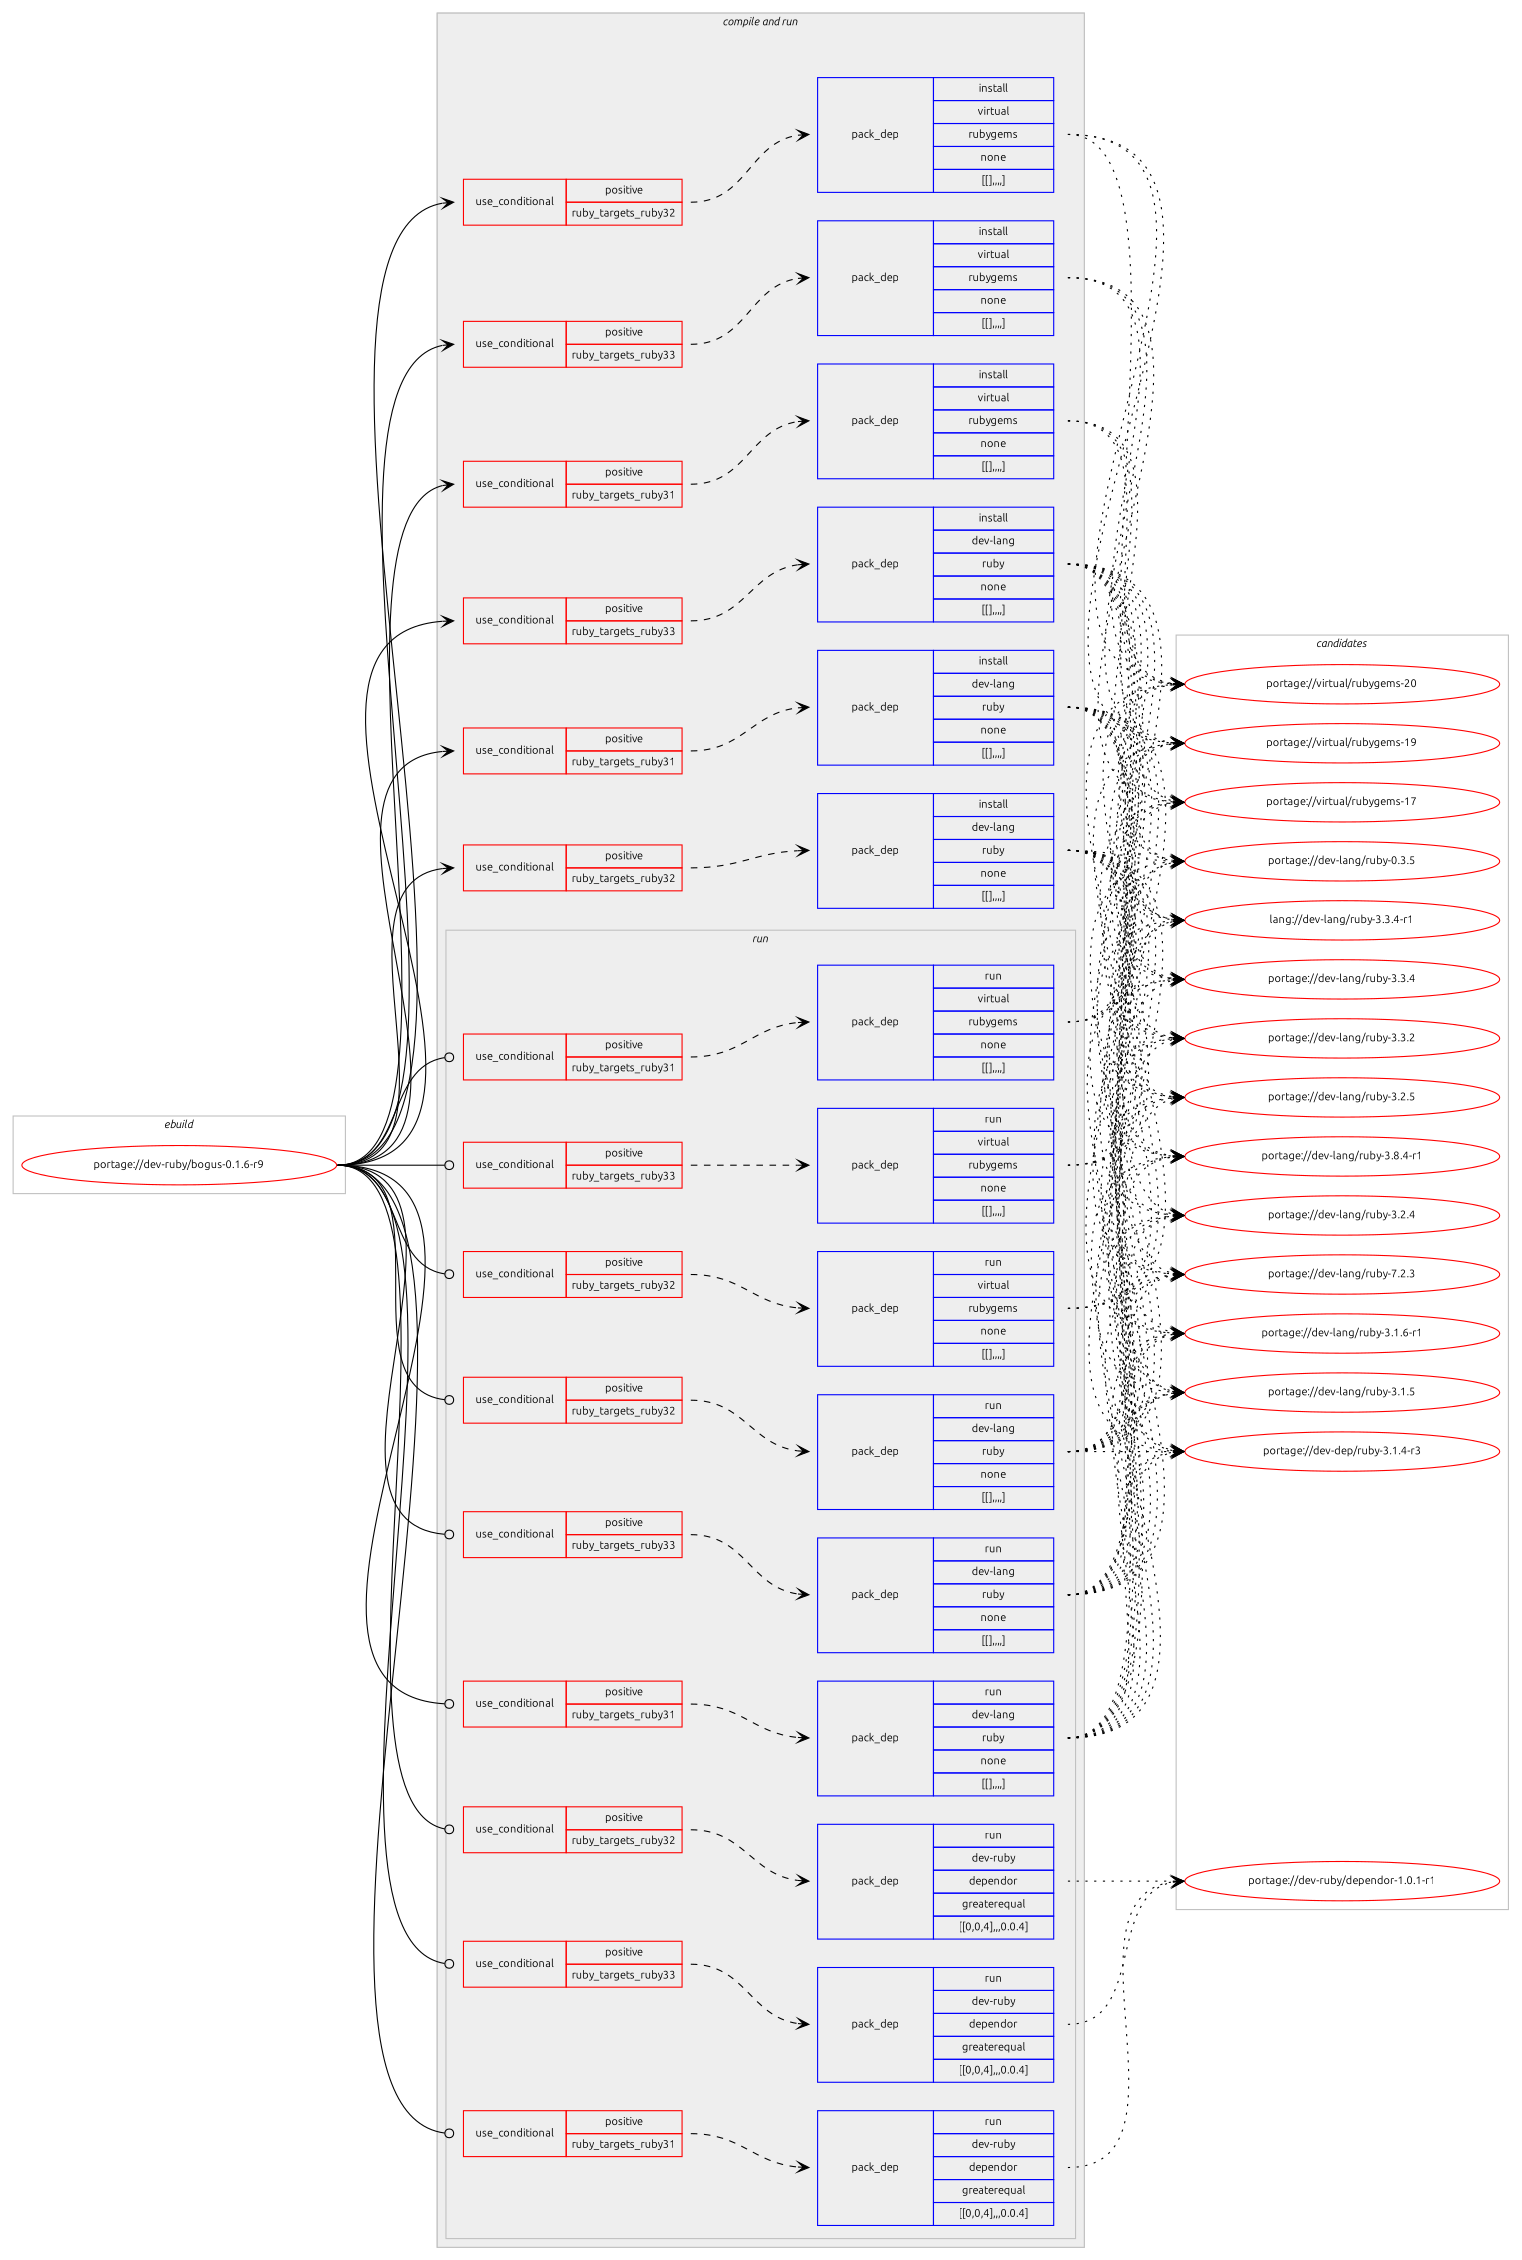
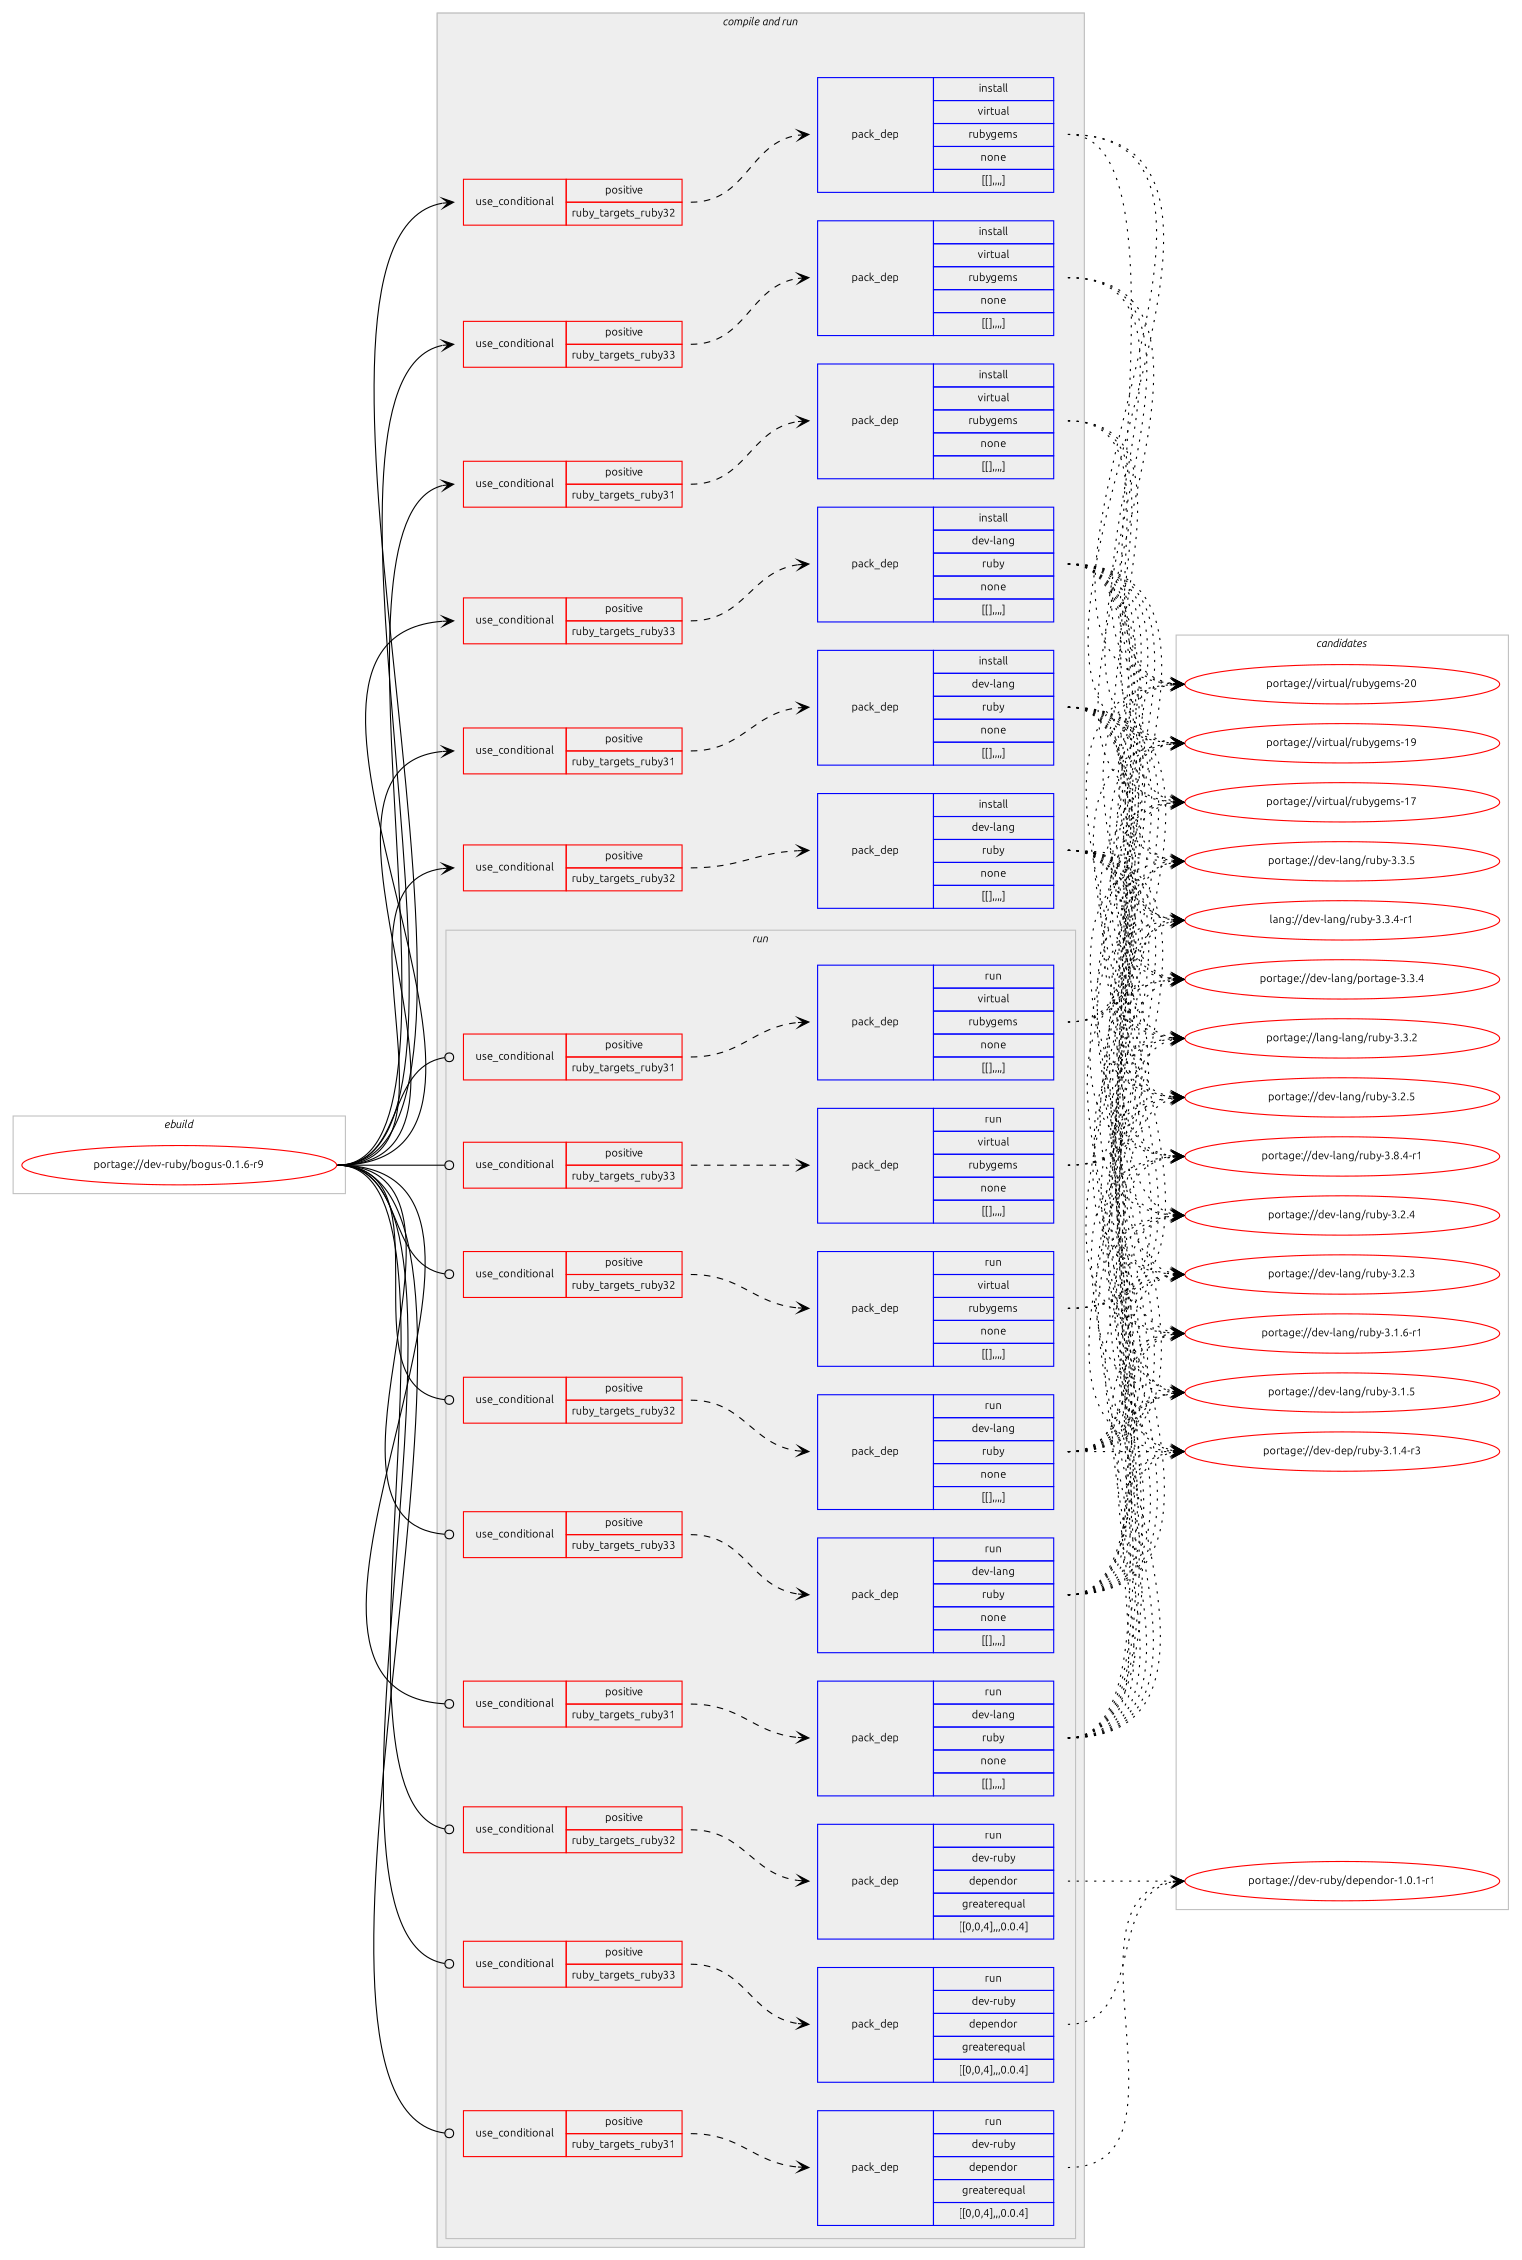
node "portage://dev-lang/ruby-0.3.5": label "portage://dev-lang/ruby-0.3.5" -> "portage://dev-lang/ruby-3.3.5"
node "portage://dev-lang/ruby-3.3.4": label "portage://dev-lang/ruby-3.3.4" -> "portage://dev-lang/portage-3.3.4"
node "portage://dev-lang/ruby-3.3.2": label "portage://dev-lang/ruby-3.3.2" -> "portage://lang-lang/ruby-3.3.2"
node "portage://dev-lang/ruby-7.2.3": label "portage://dev-lang/ruby-7.2.3" -> "portage://dev-lang/ruby-3.2.3"
